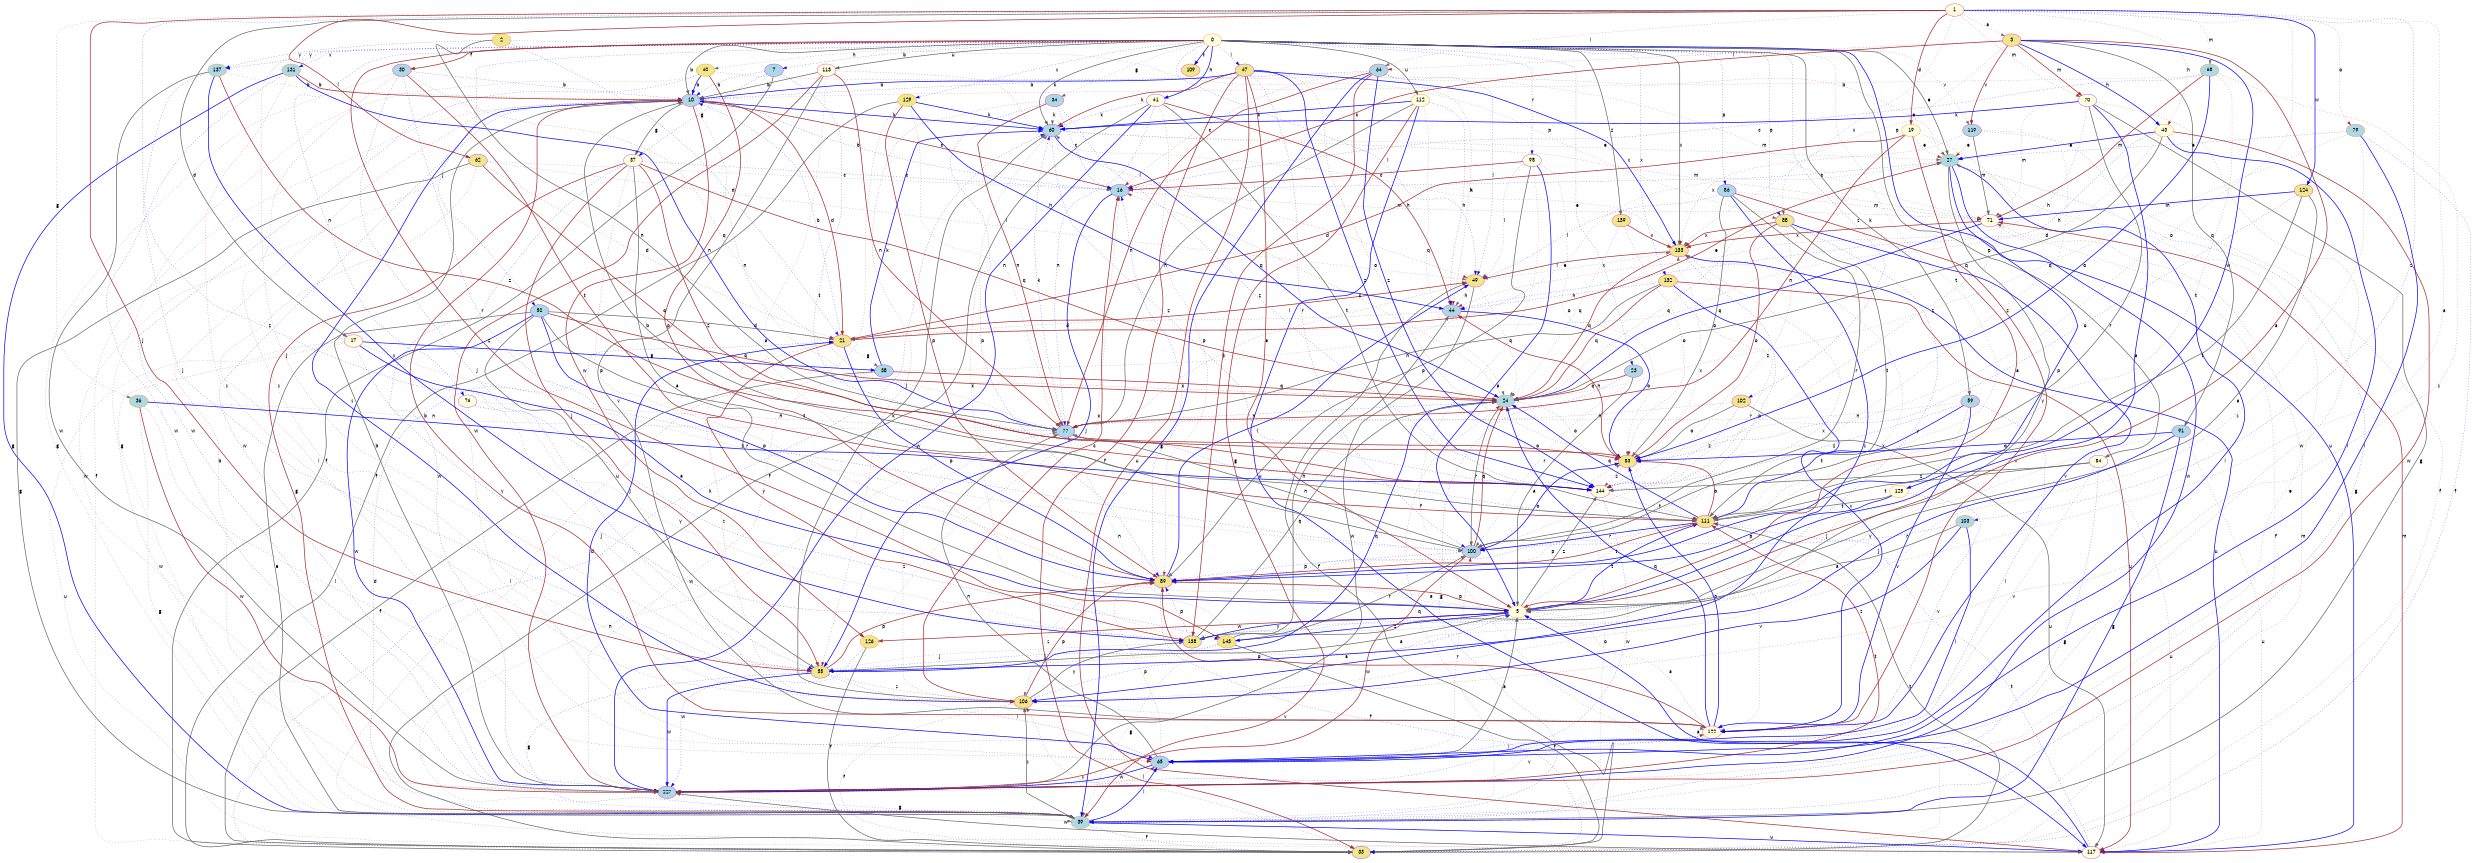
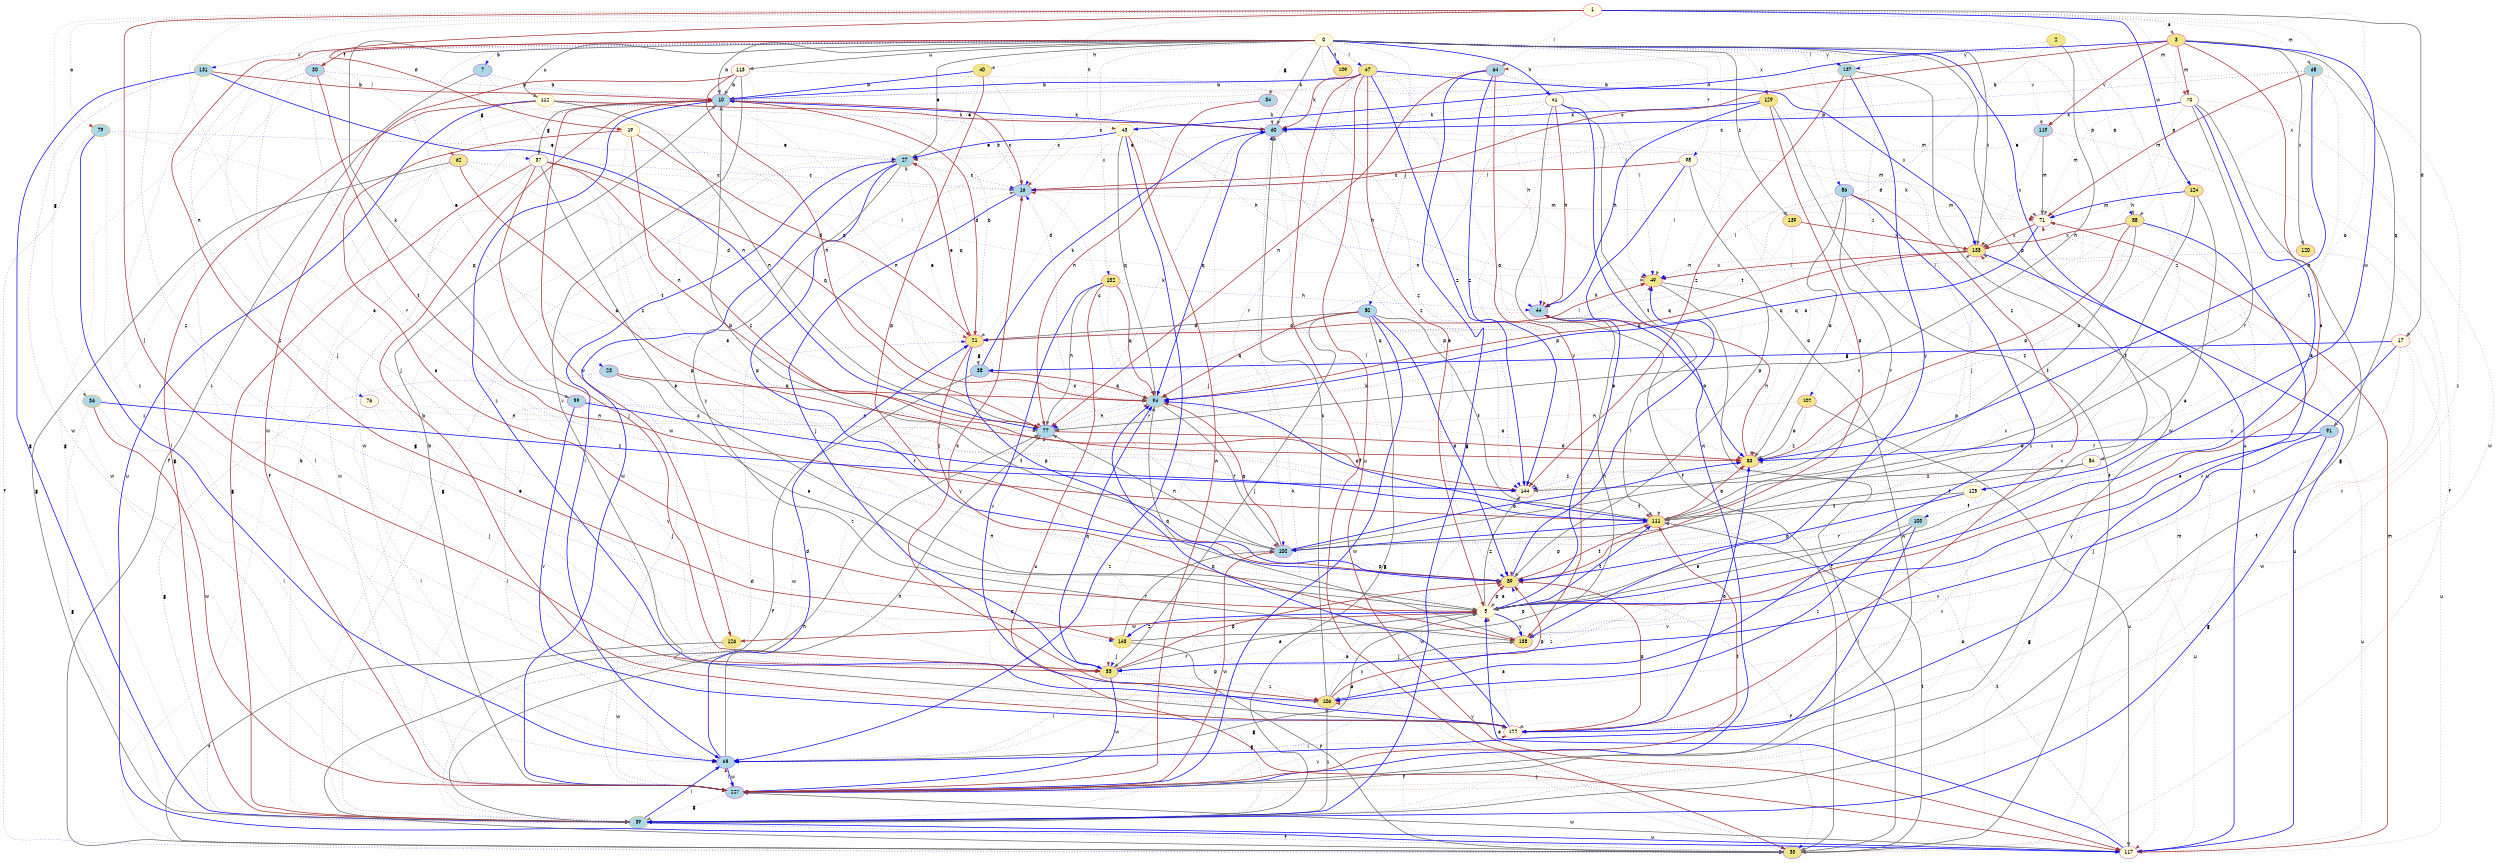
edge "1" -> "62": style bold -> dotted
edge "112" -> "60": color blue -> brown
node "120": added
node "24": label "24" -> "94"
edge "100" -> "89": color blue -> gray40
edge "50" -> "39": label "e" -> "g"
edge "39" -> "77": style dotted -> bold
